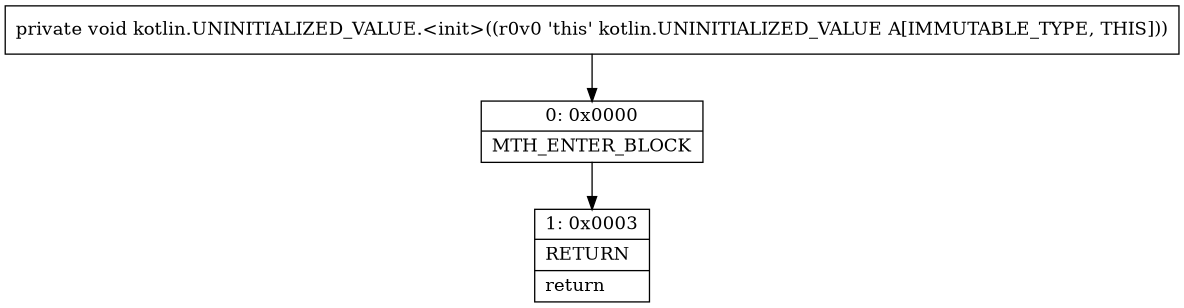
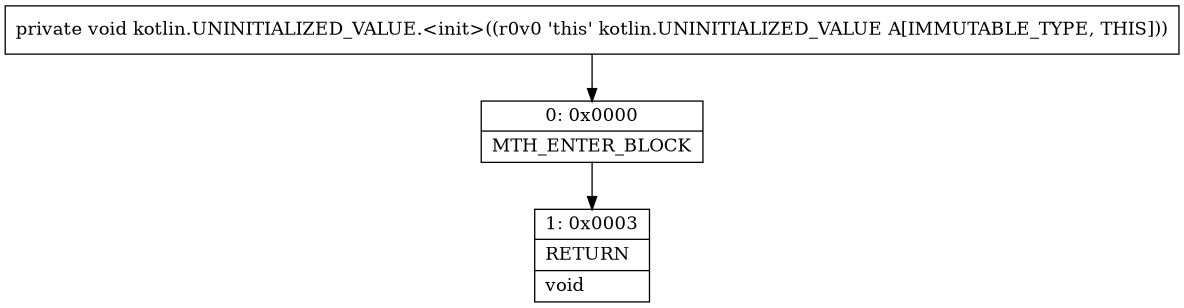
node "1: 0x0003": text "return" -> "void"
